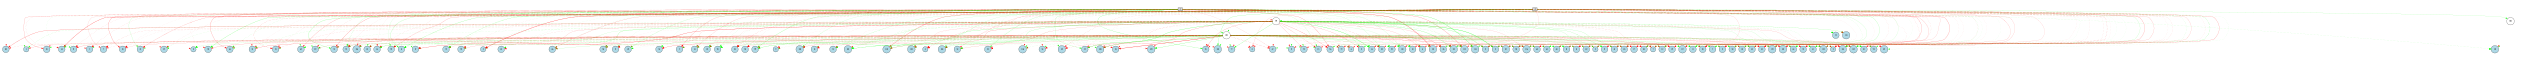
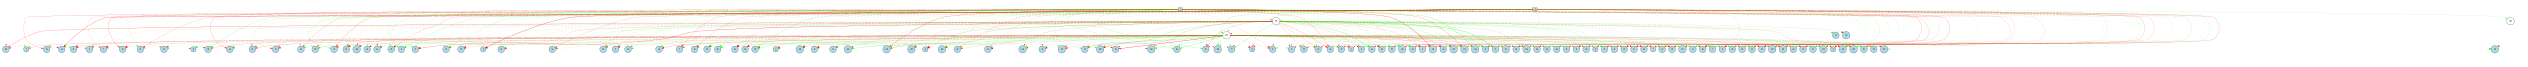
edge "190" -> "72": now "190" -> "189"
node "86": added
